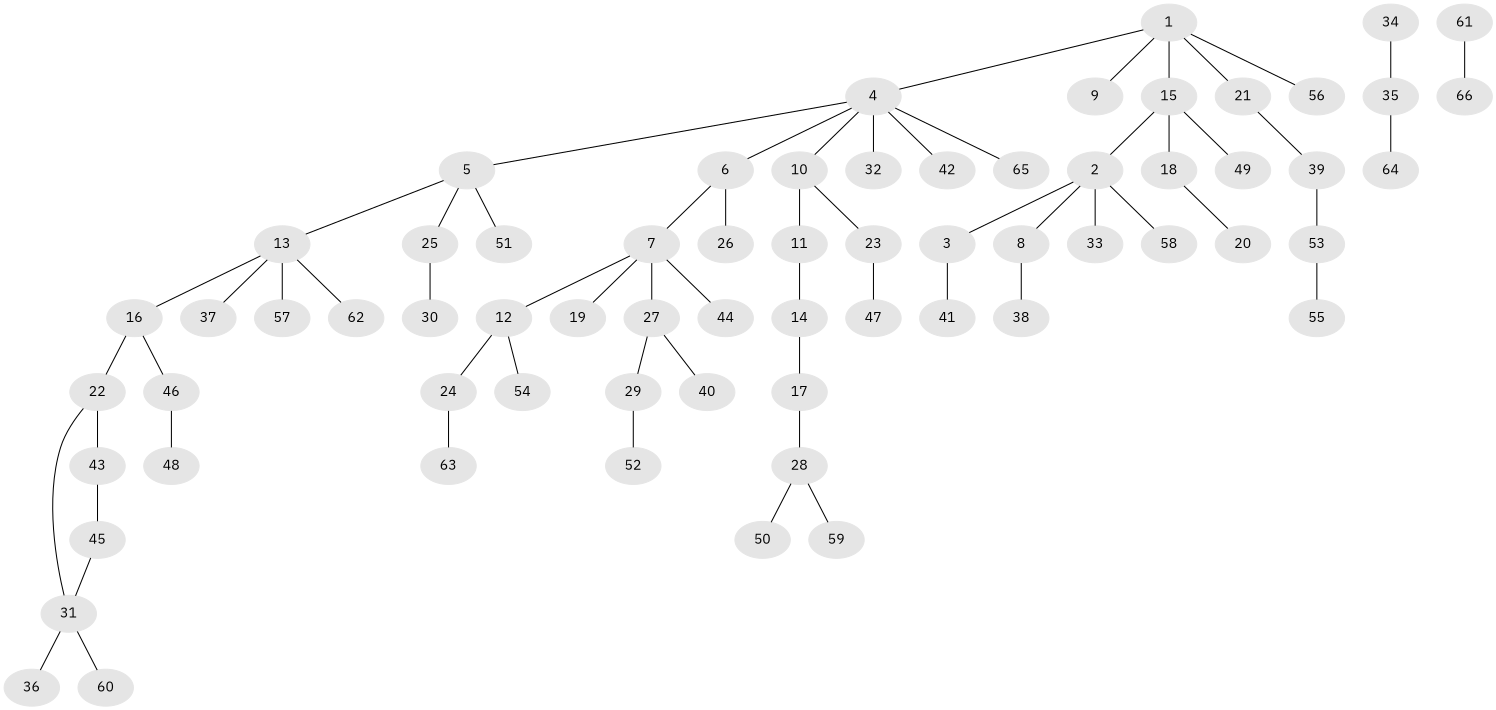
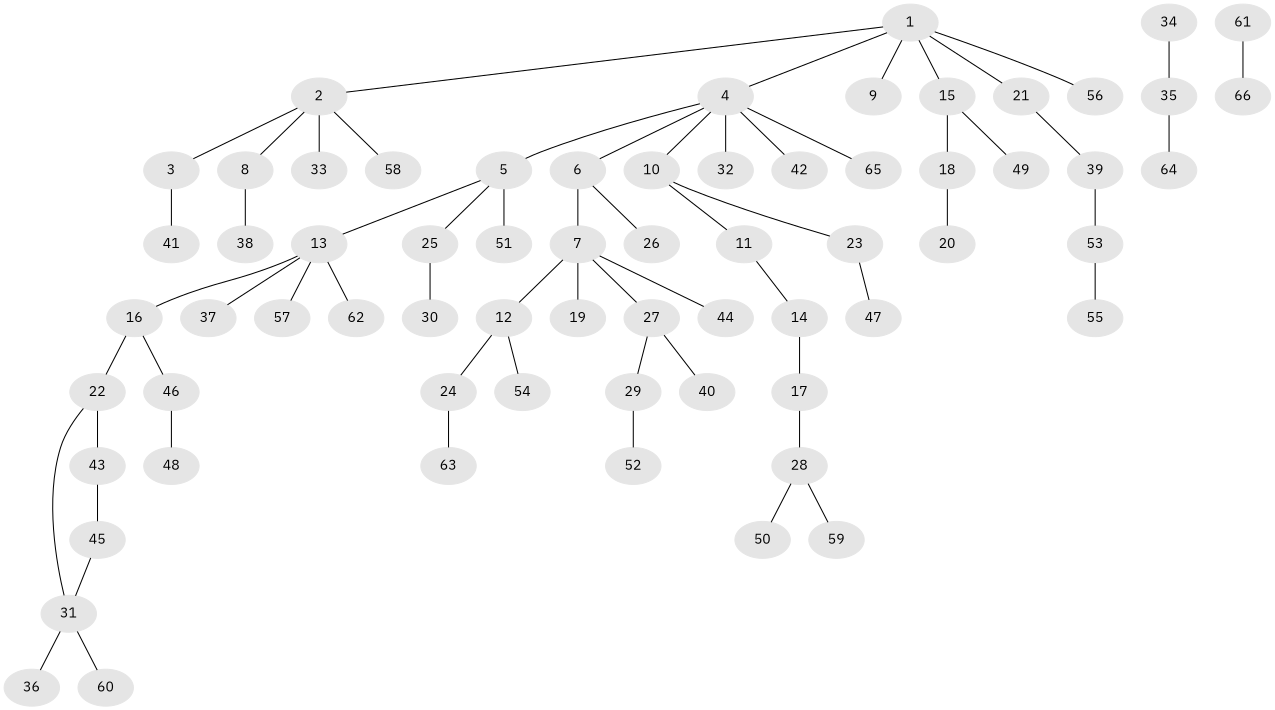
edge "15" -- "2": now "1" -- "2"
